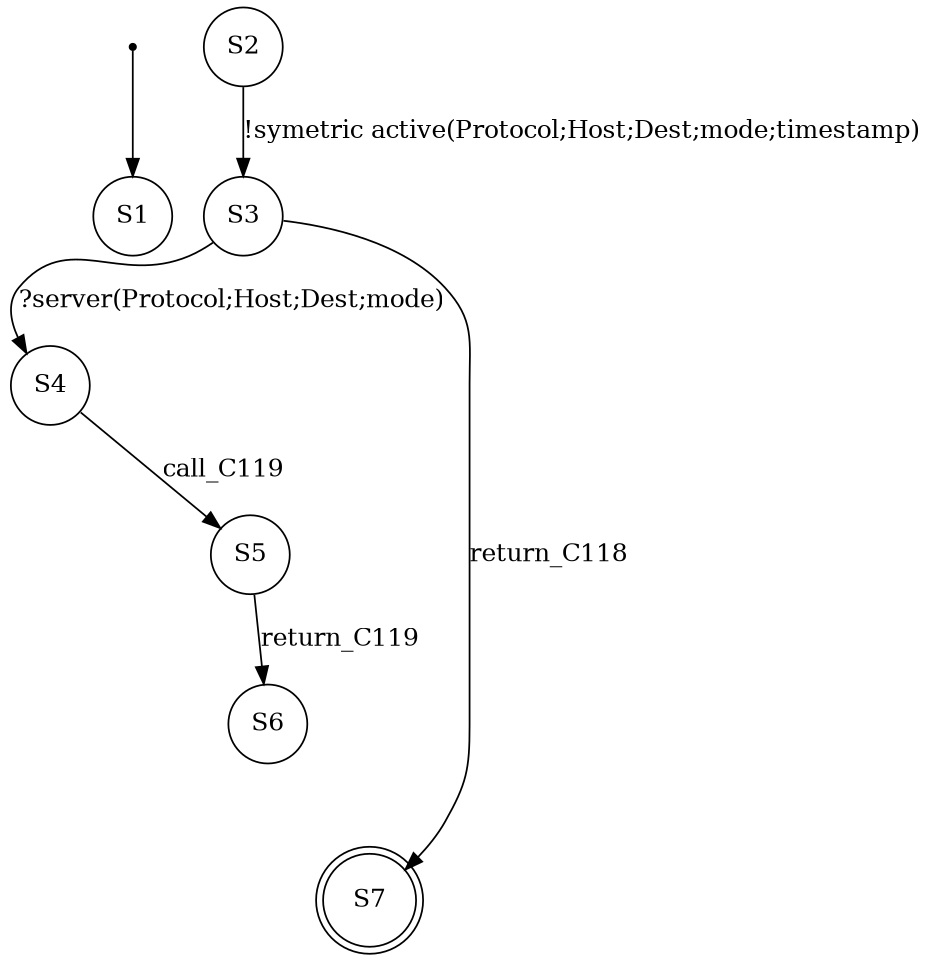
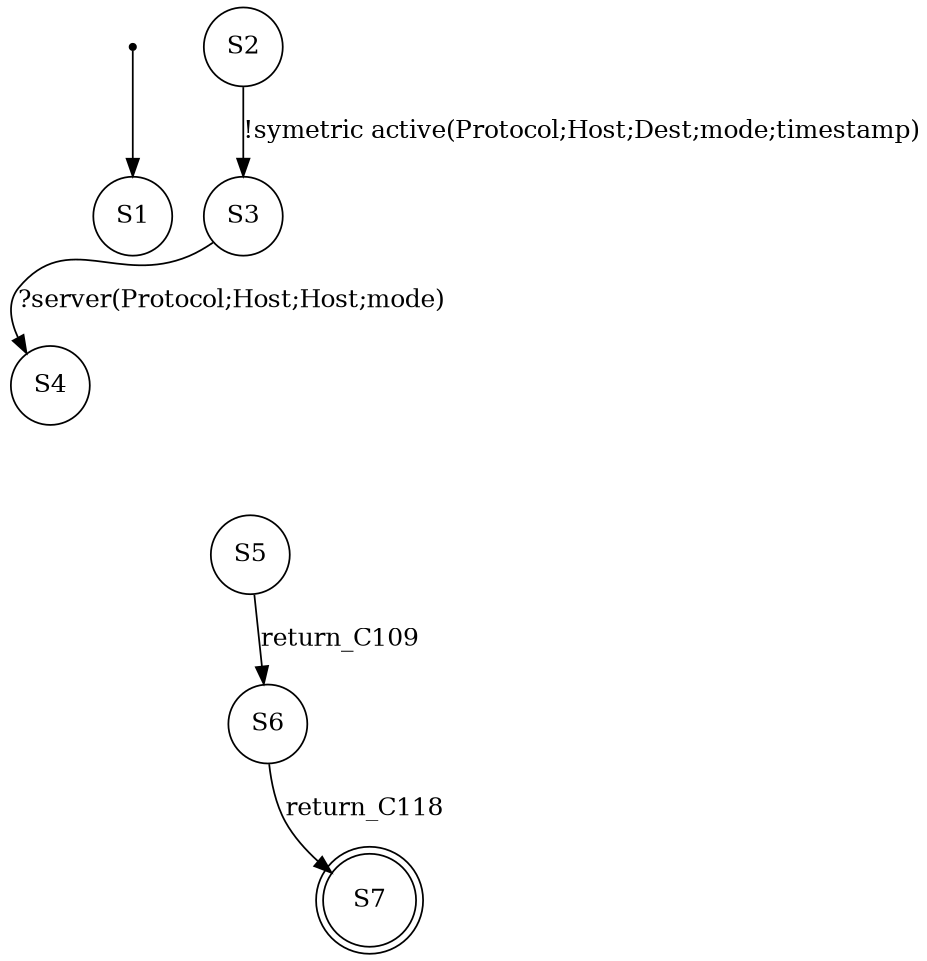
edge "S3" -> "S4": label "?server(Protocol;Host;Dest;mode)" -> "?server(Protocol;Host;Host;mode)"
edge "S4" -> "S5": removed, label "call_C119"
edge "S3" -> "S7": now "S6" -> "S7"
edge "S5" -> "S6": label "return_C119" -> "return_C109"
